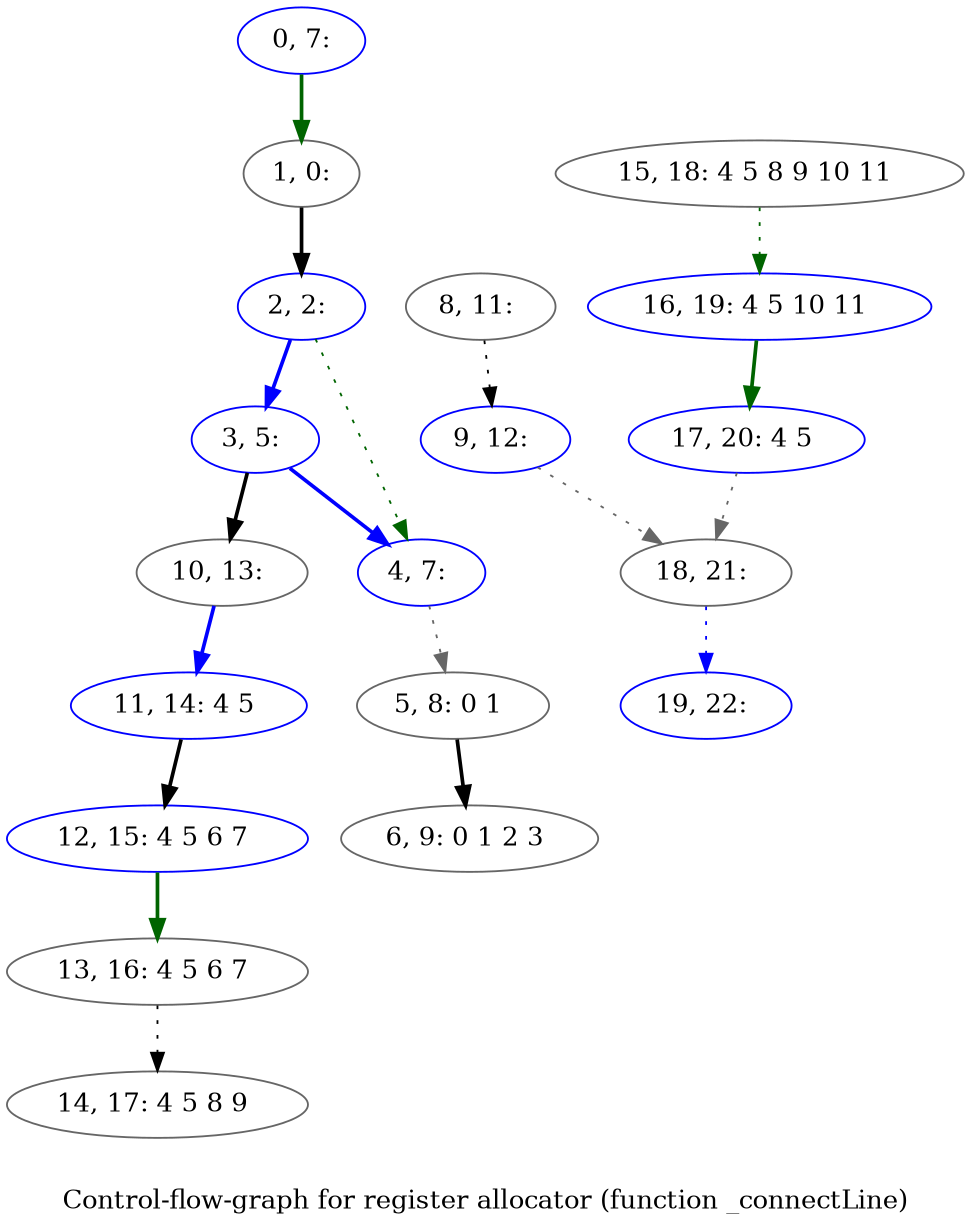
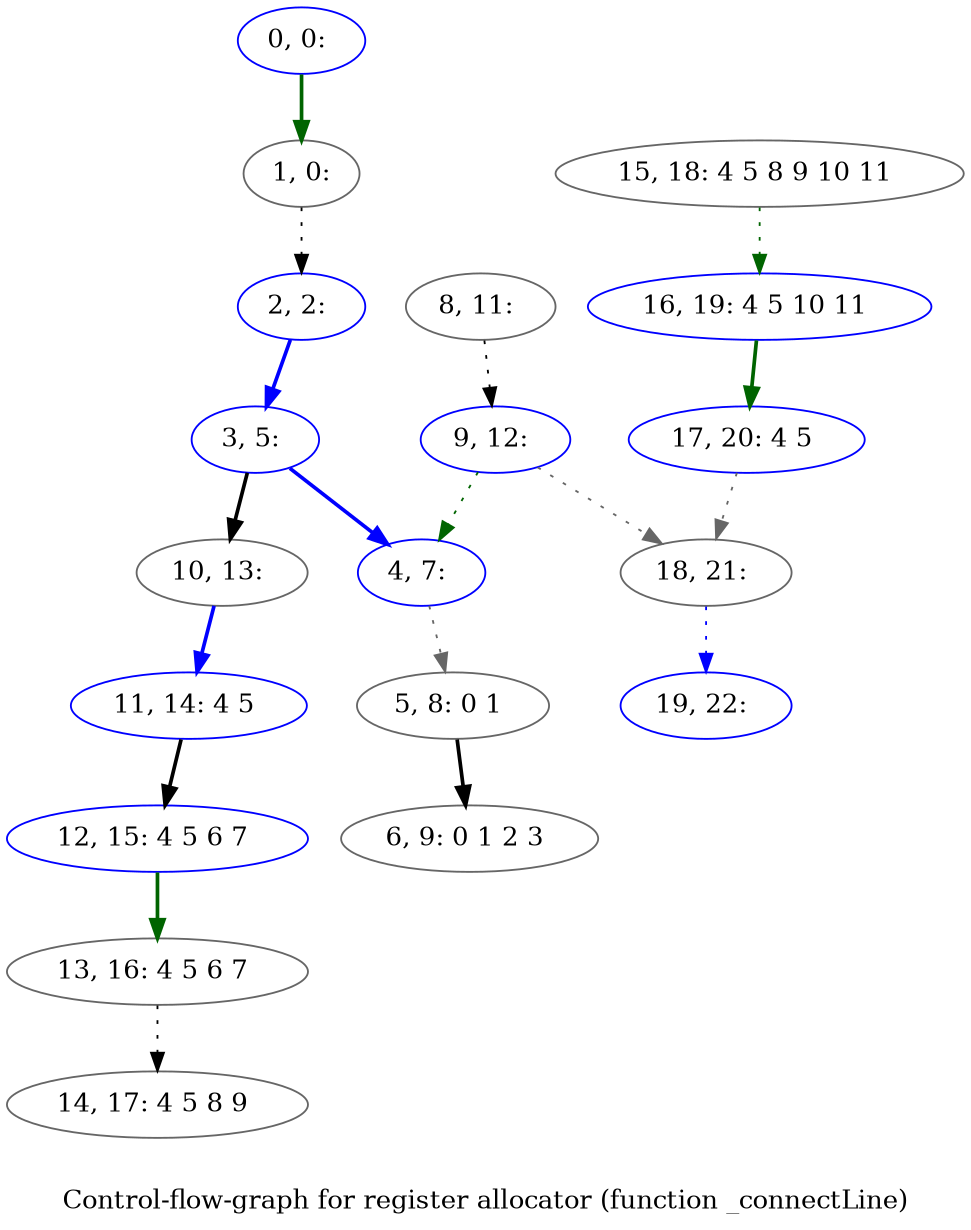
node "0, 7:": label "0, 7:" -> "0, 0:"
edge "1, 0:" -> "2, 2:": style bold -> dotted
edge "2, 2:" -> "4, 7:": now "9, 12:" -> "4, 7:"
